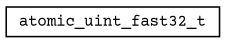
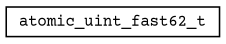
node "atomic_uint_fast32_t": label "atomic_uint_fast32_t" -> "atomic_uint_fast62_t"
